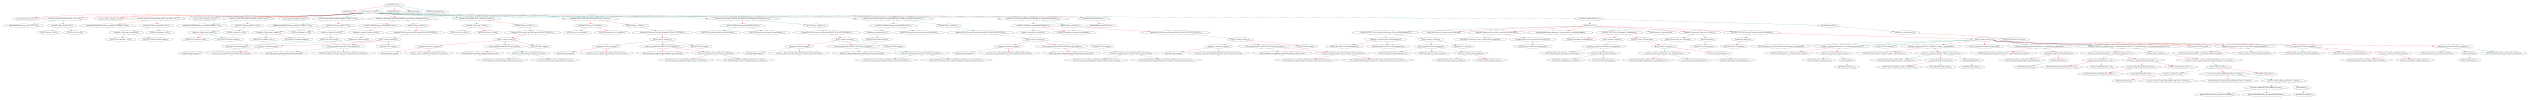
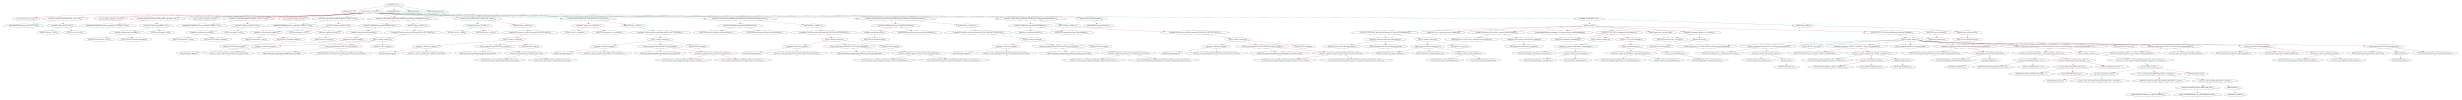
edge "(hasNext,iter.hasNext())" -> "(IDENTIFIER,iter,iter.hasNext())": reversed
